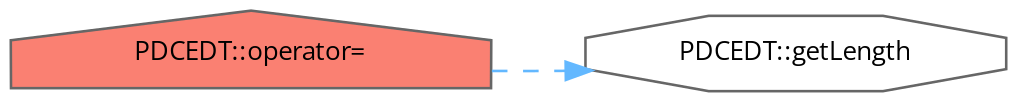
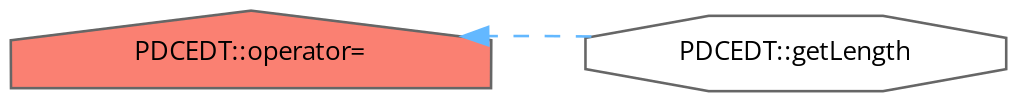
edge "PDCEDT::operator=" -> "PDCEDT::getLength": reversed
